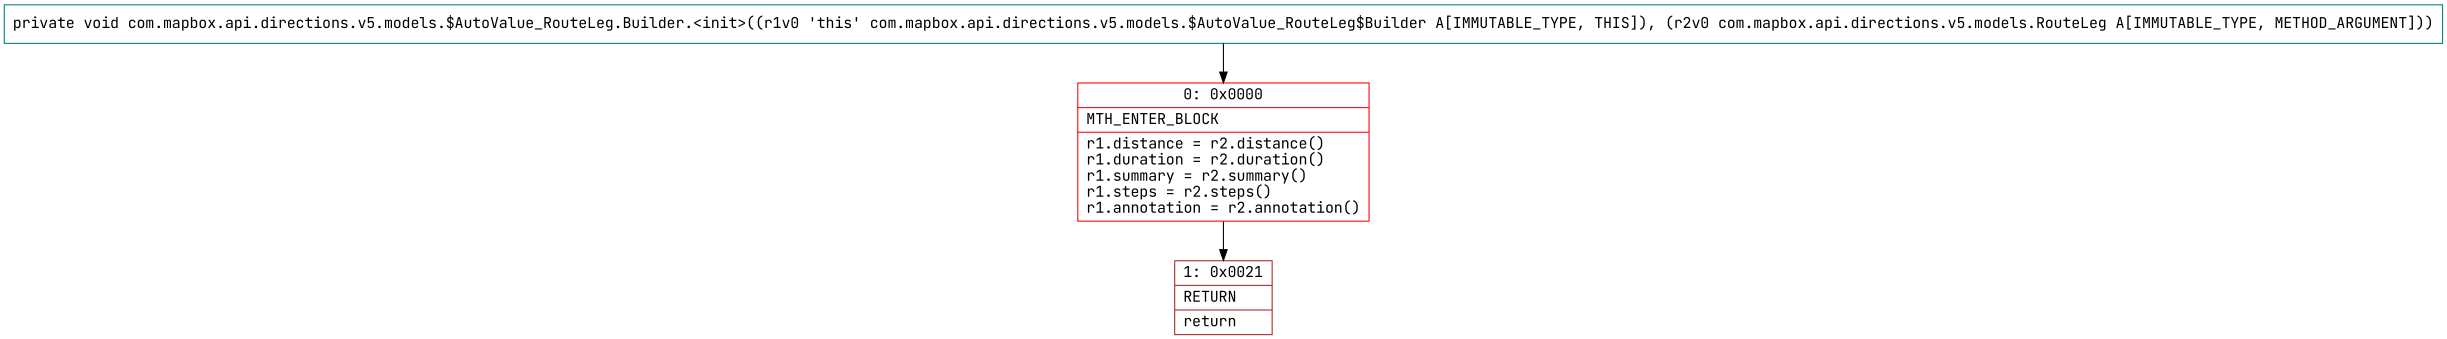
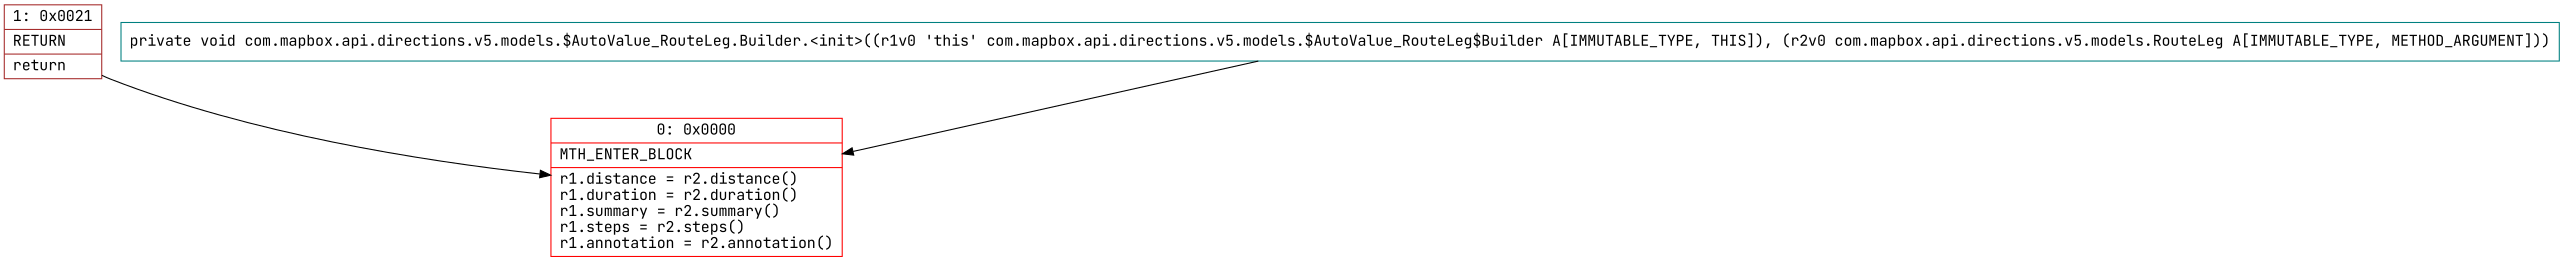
edge "0: 0x0000" -> "1: 0x0021": reversed
